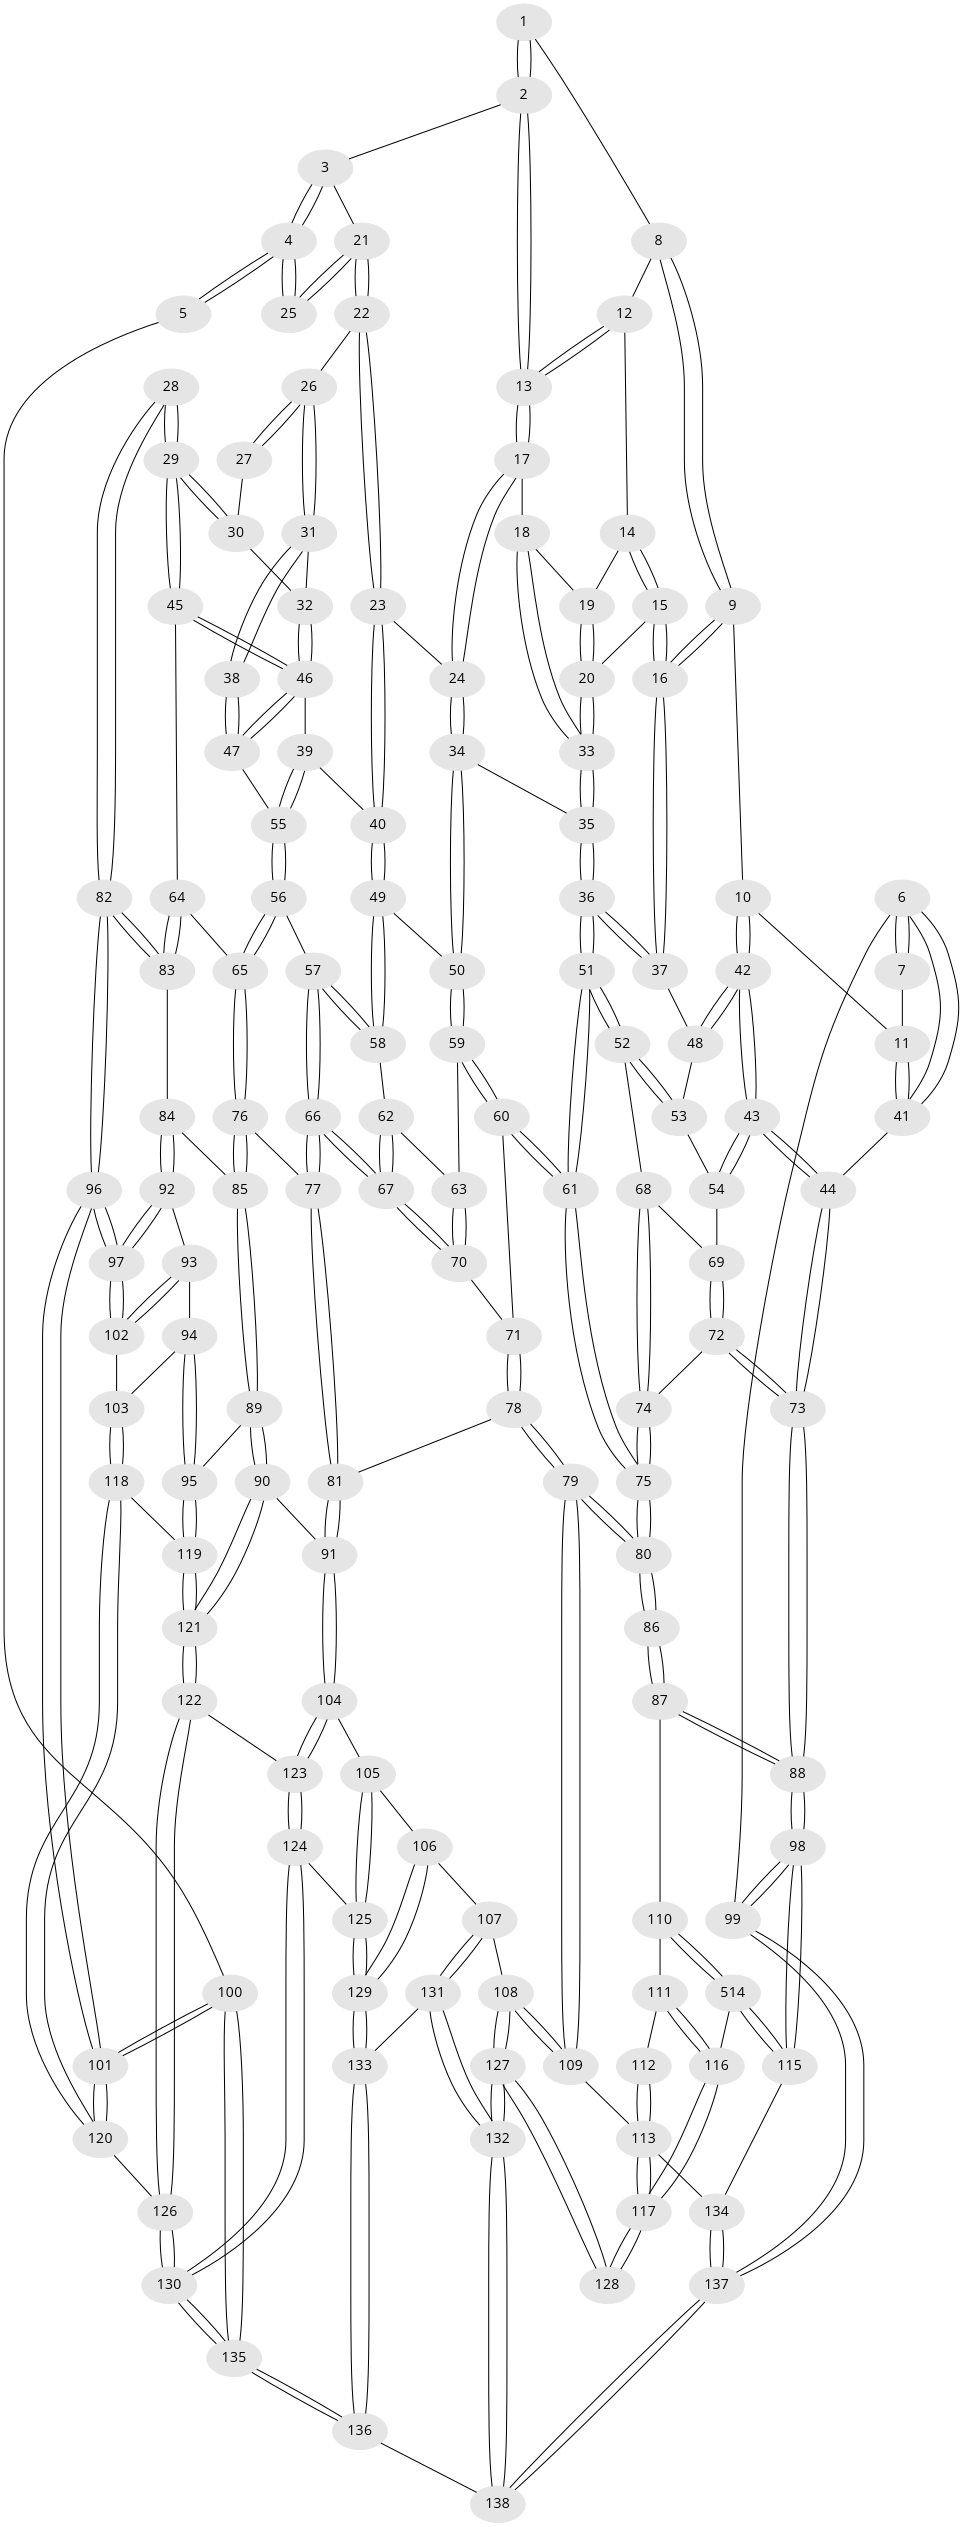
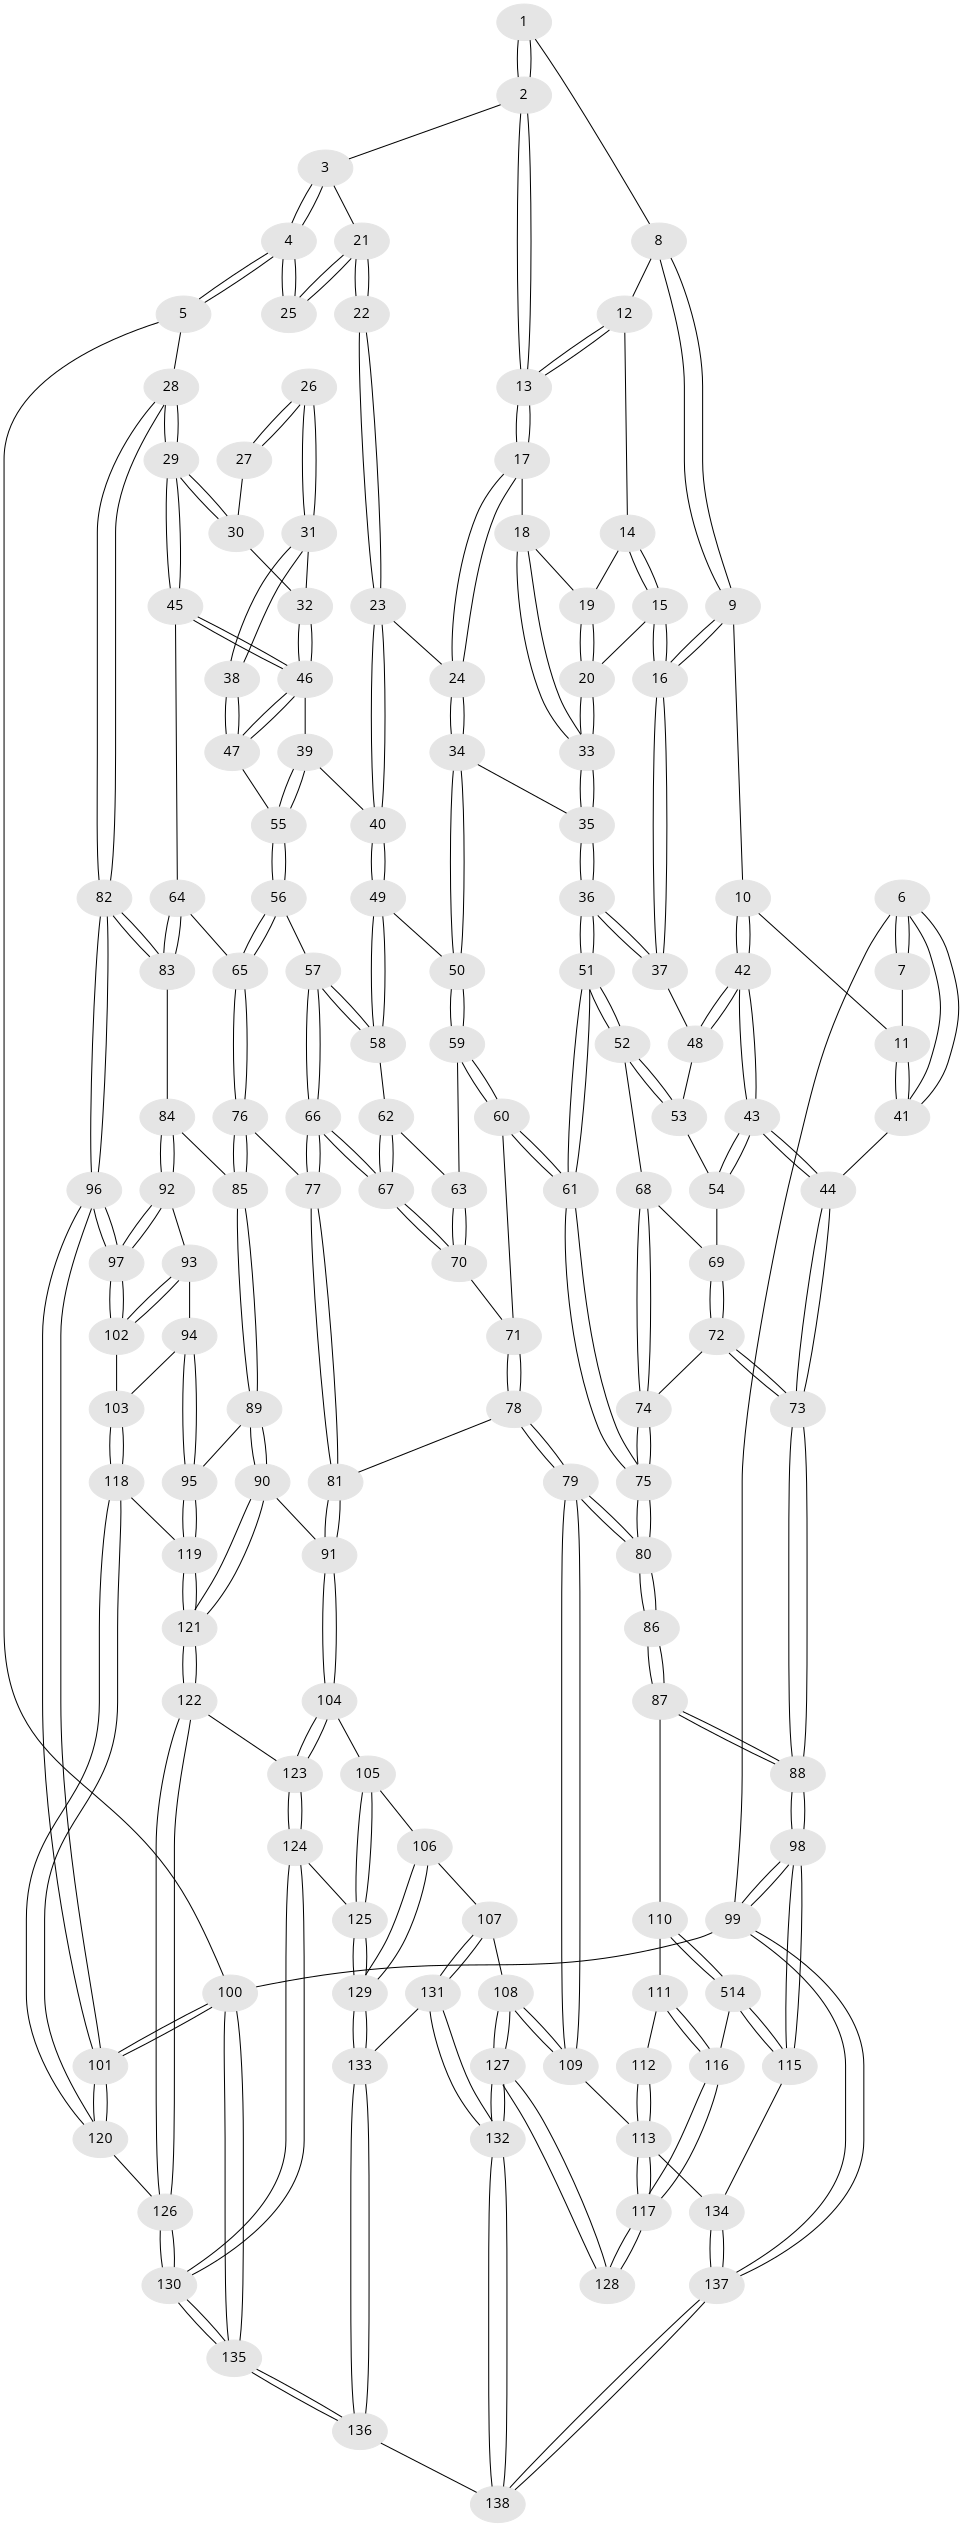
edge "5" -- "28": added
edge "22" -- "26": removed
edge "99" -- "100": added
